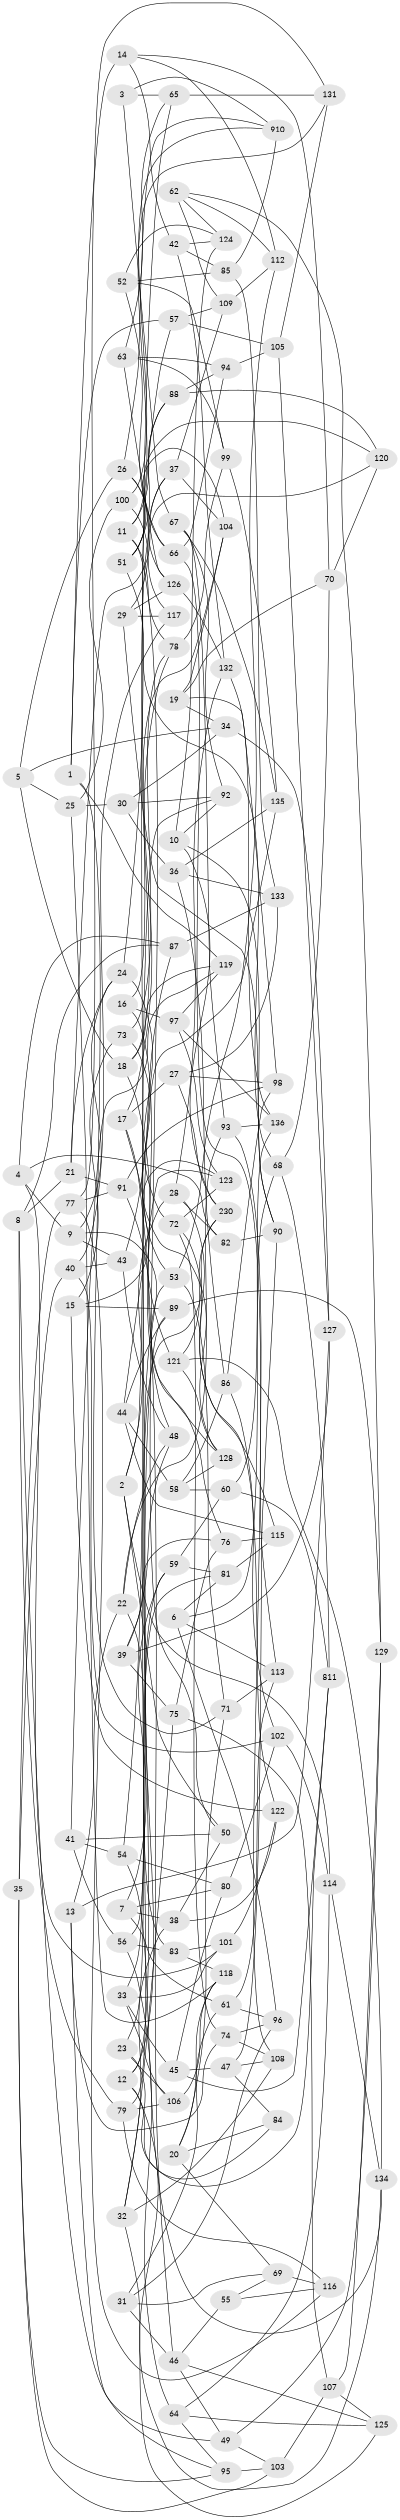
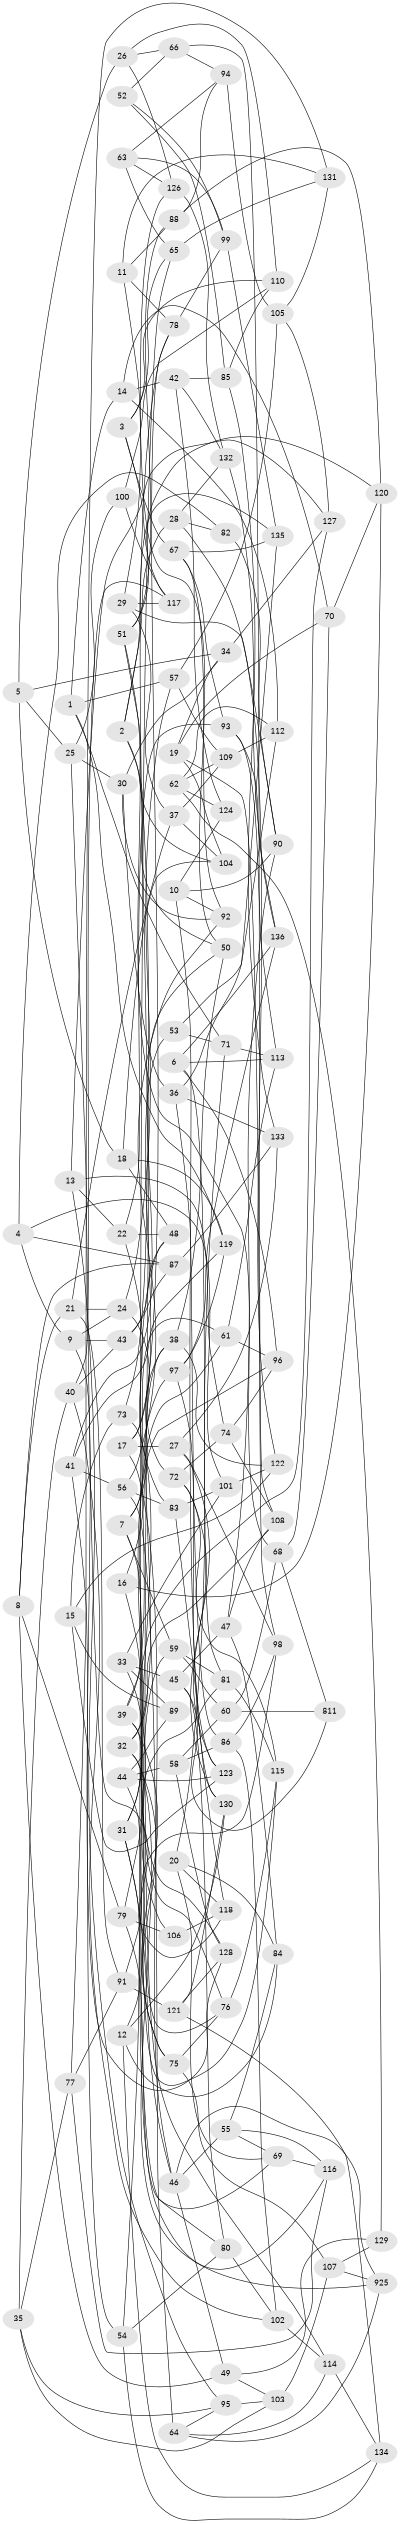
node "910": label "910" -> "110"
edge "124" -- "52": removed
edge "3" -- "117": added
node "230": label "230" -> "130"
edge "89" -- "129": removed
edge "84" -- "55": added
node "23": removed
node "125": label "125" -> "925"
